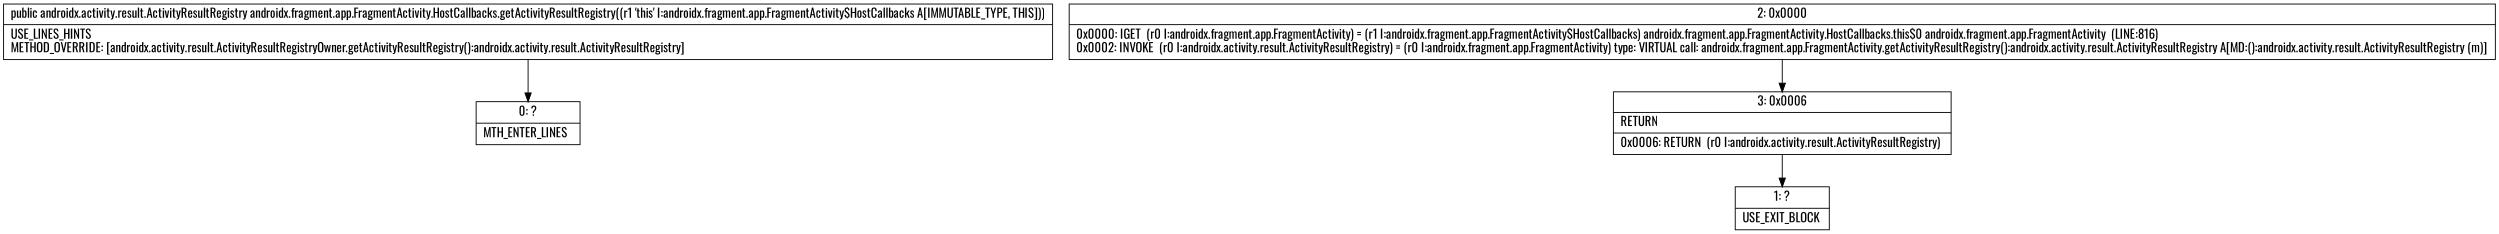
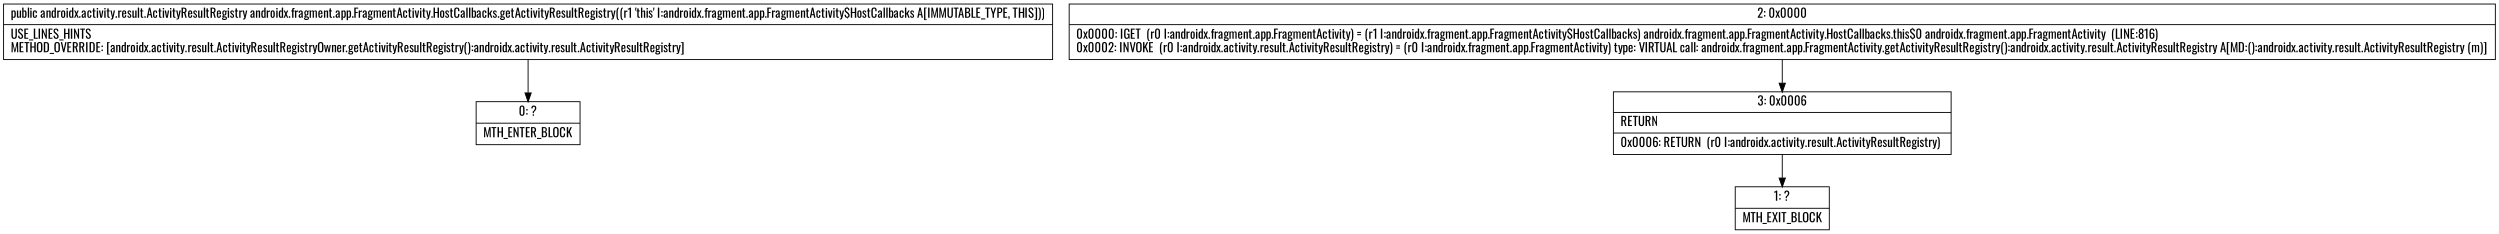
node "0: ?": text "MTH_ENTER_LINES" -> "MTH_ENTER_BLOCK"
node "1: ?": text "USE_EXIT_BLOCK" -> "MTH_EXIT_BLOCK"
